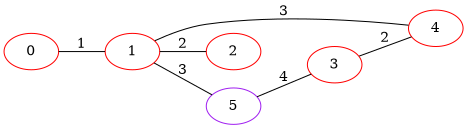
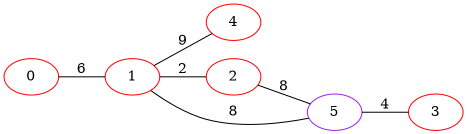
edge "4" -- "1": label "3" -> "9"
edge "0" -- "1": label "1" -> "6"
edge "4" -- "3": removed, label "2"
edge "1" -- "5": label "3" -> "8"
edge "2" -- "5": added, label "8"
